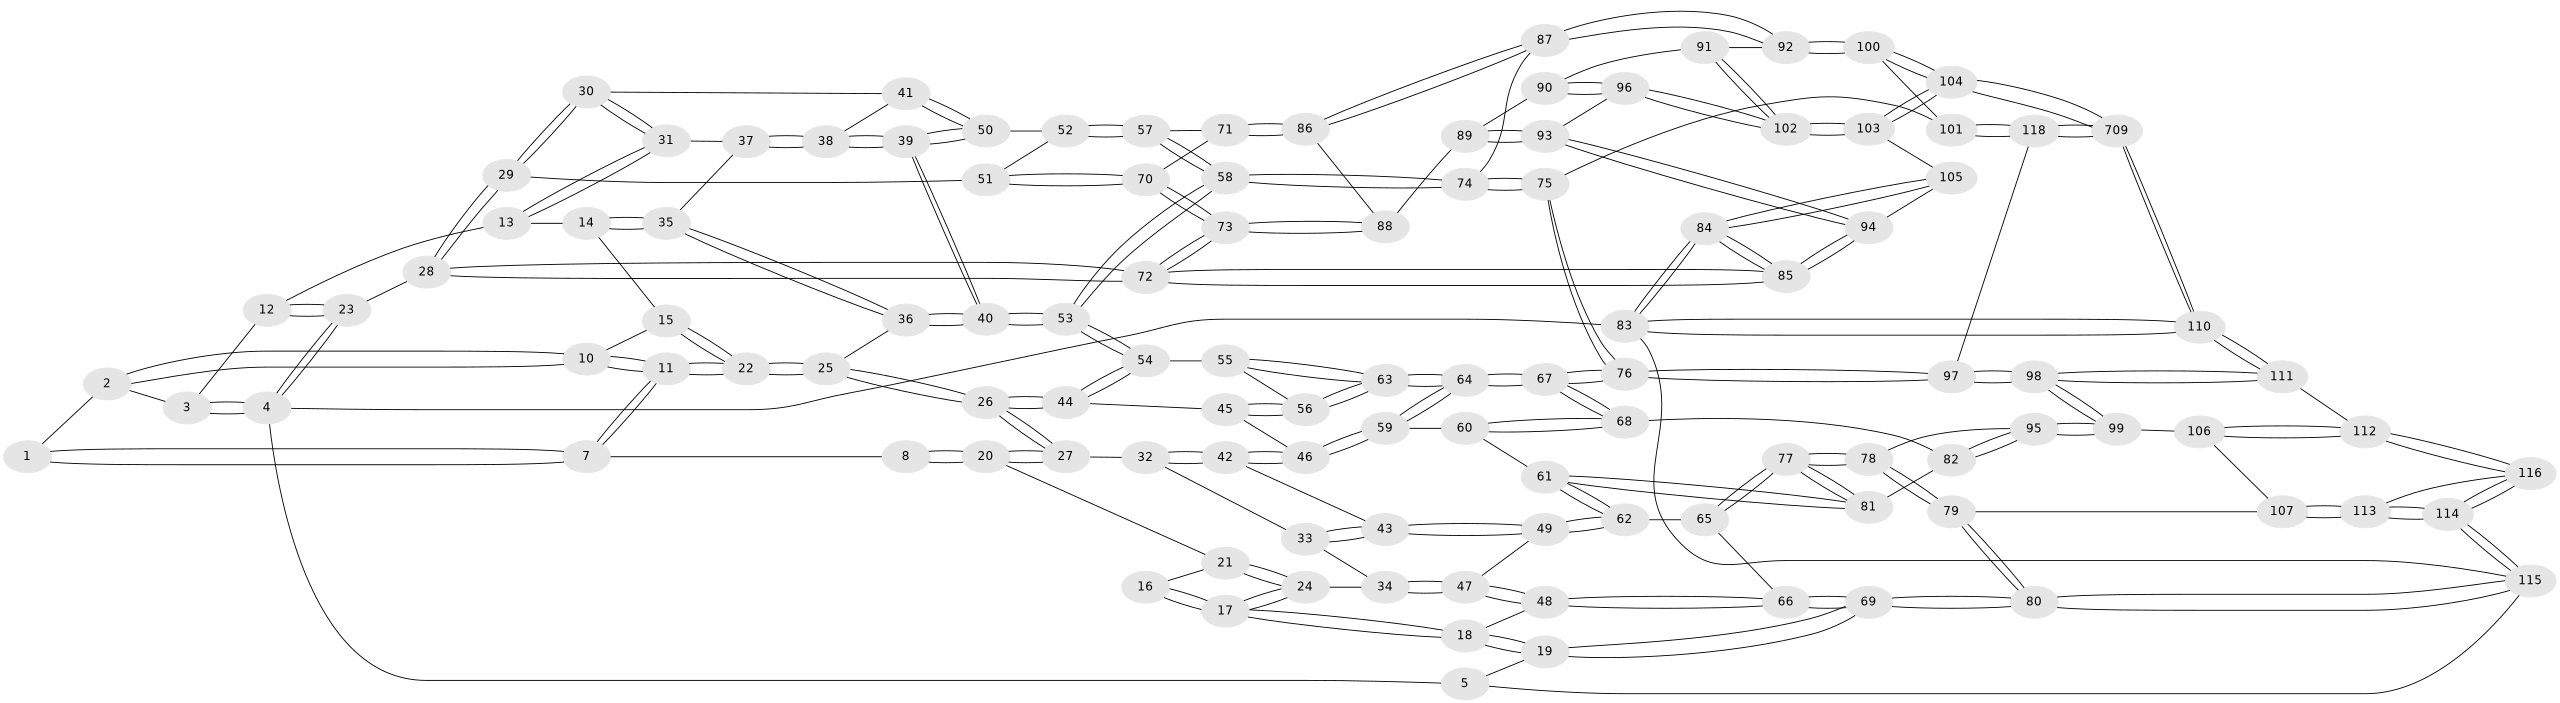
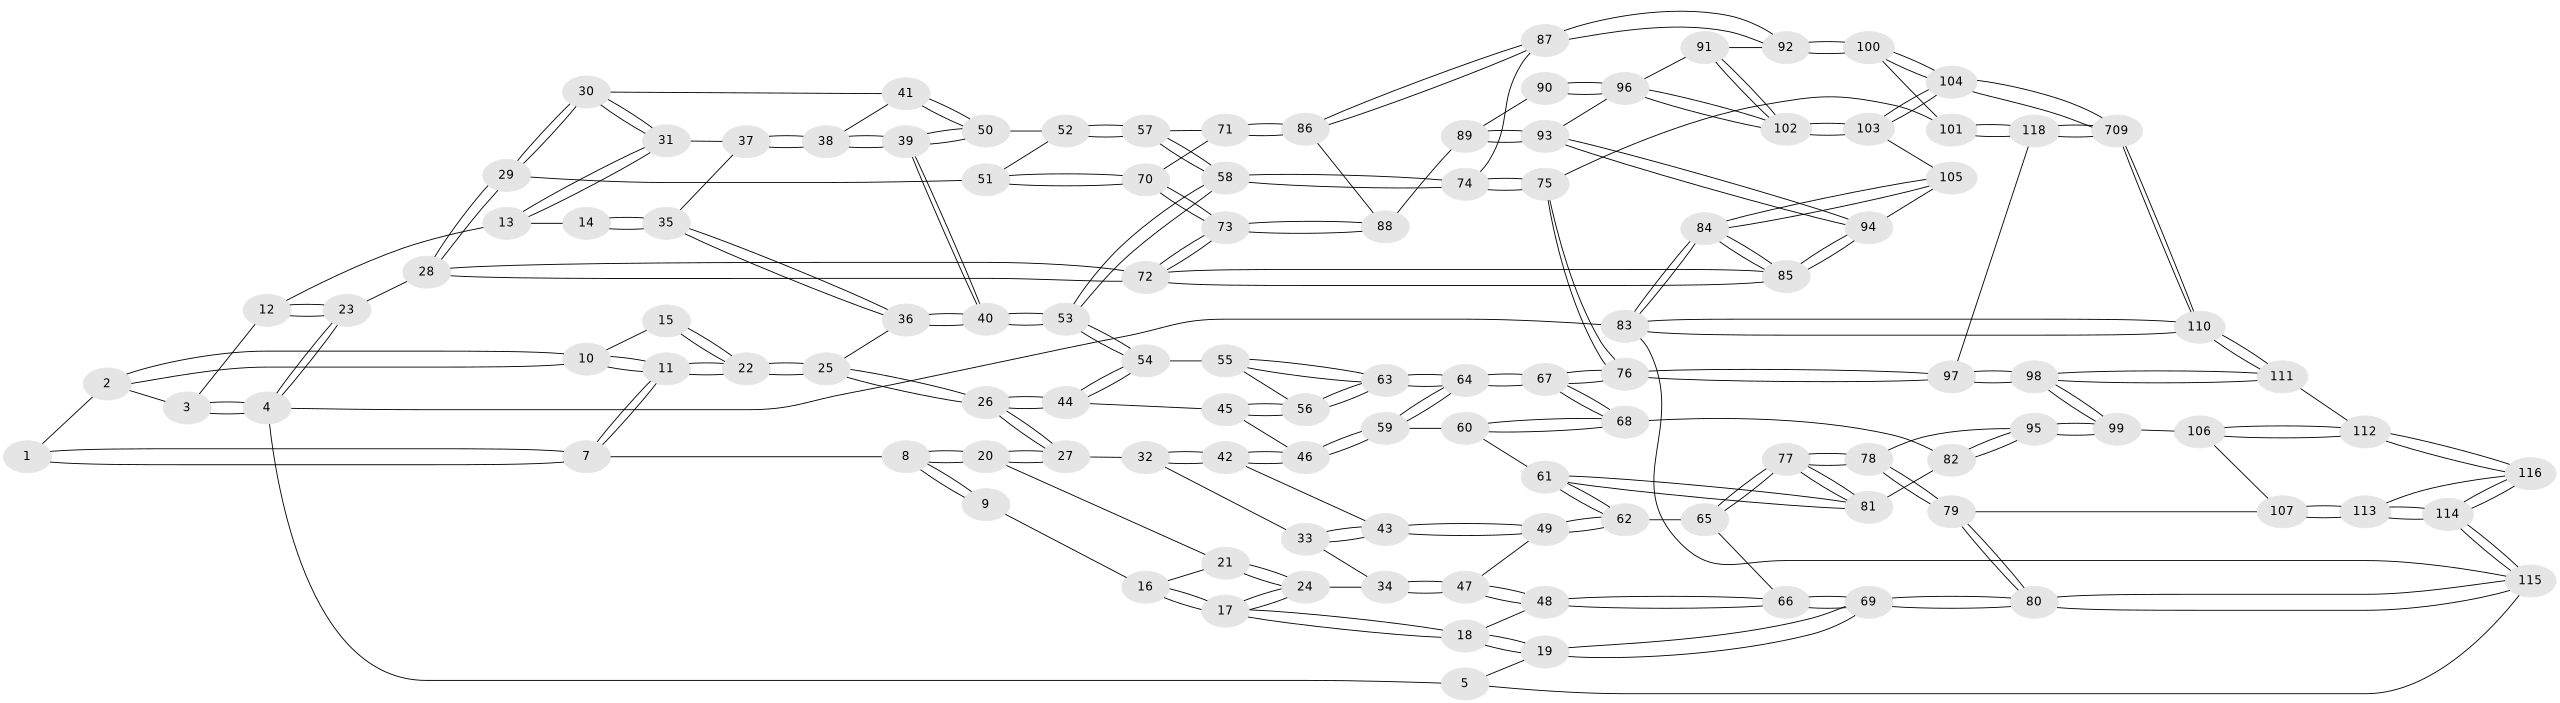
edge "91" -- "90": now "91" -- "96"
edge "14" -- "15": removed
node "9": added
